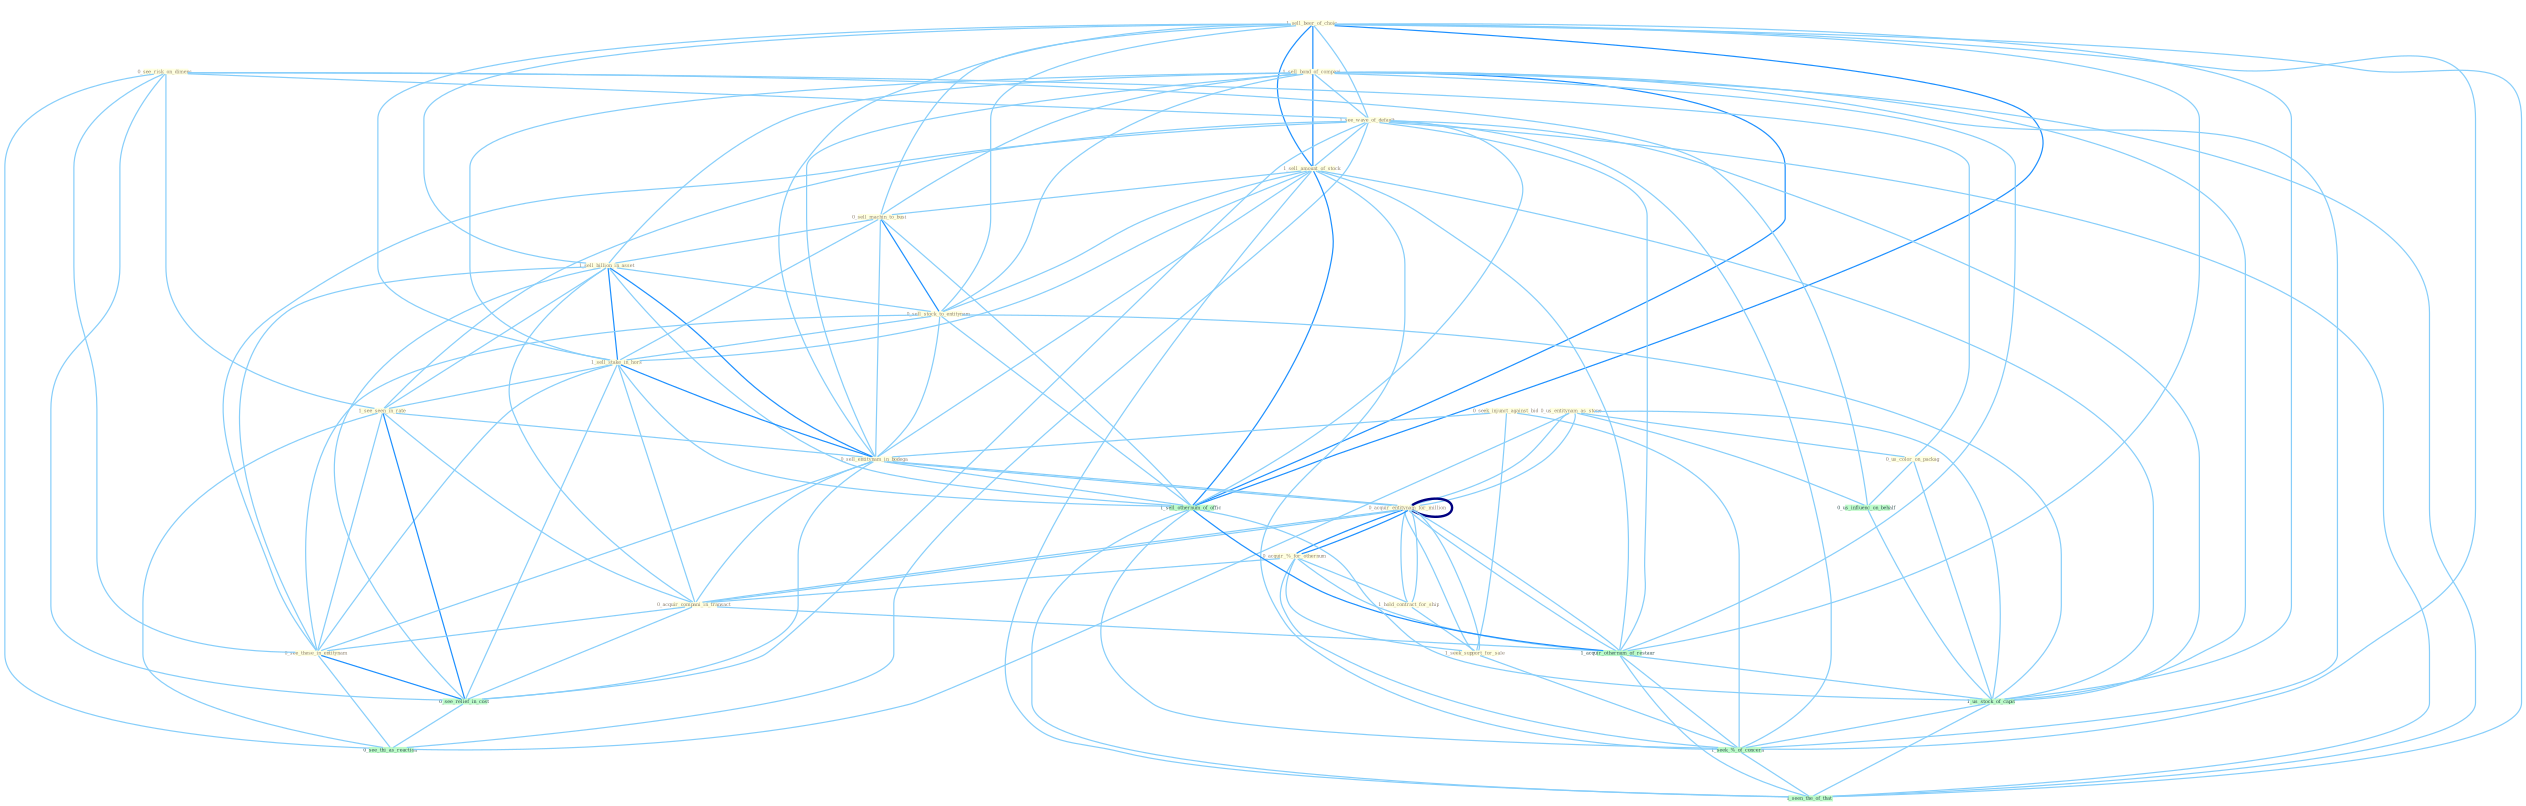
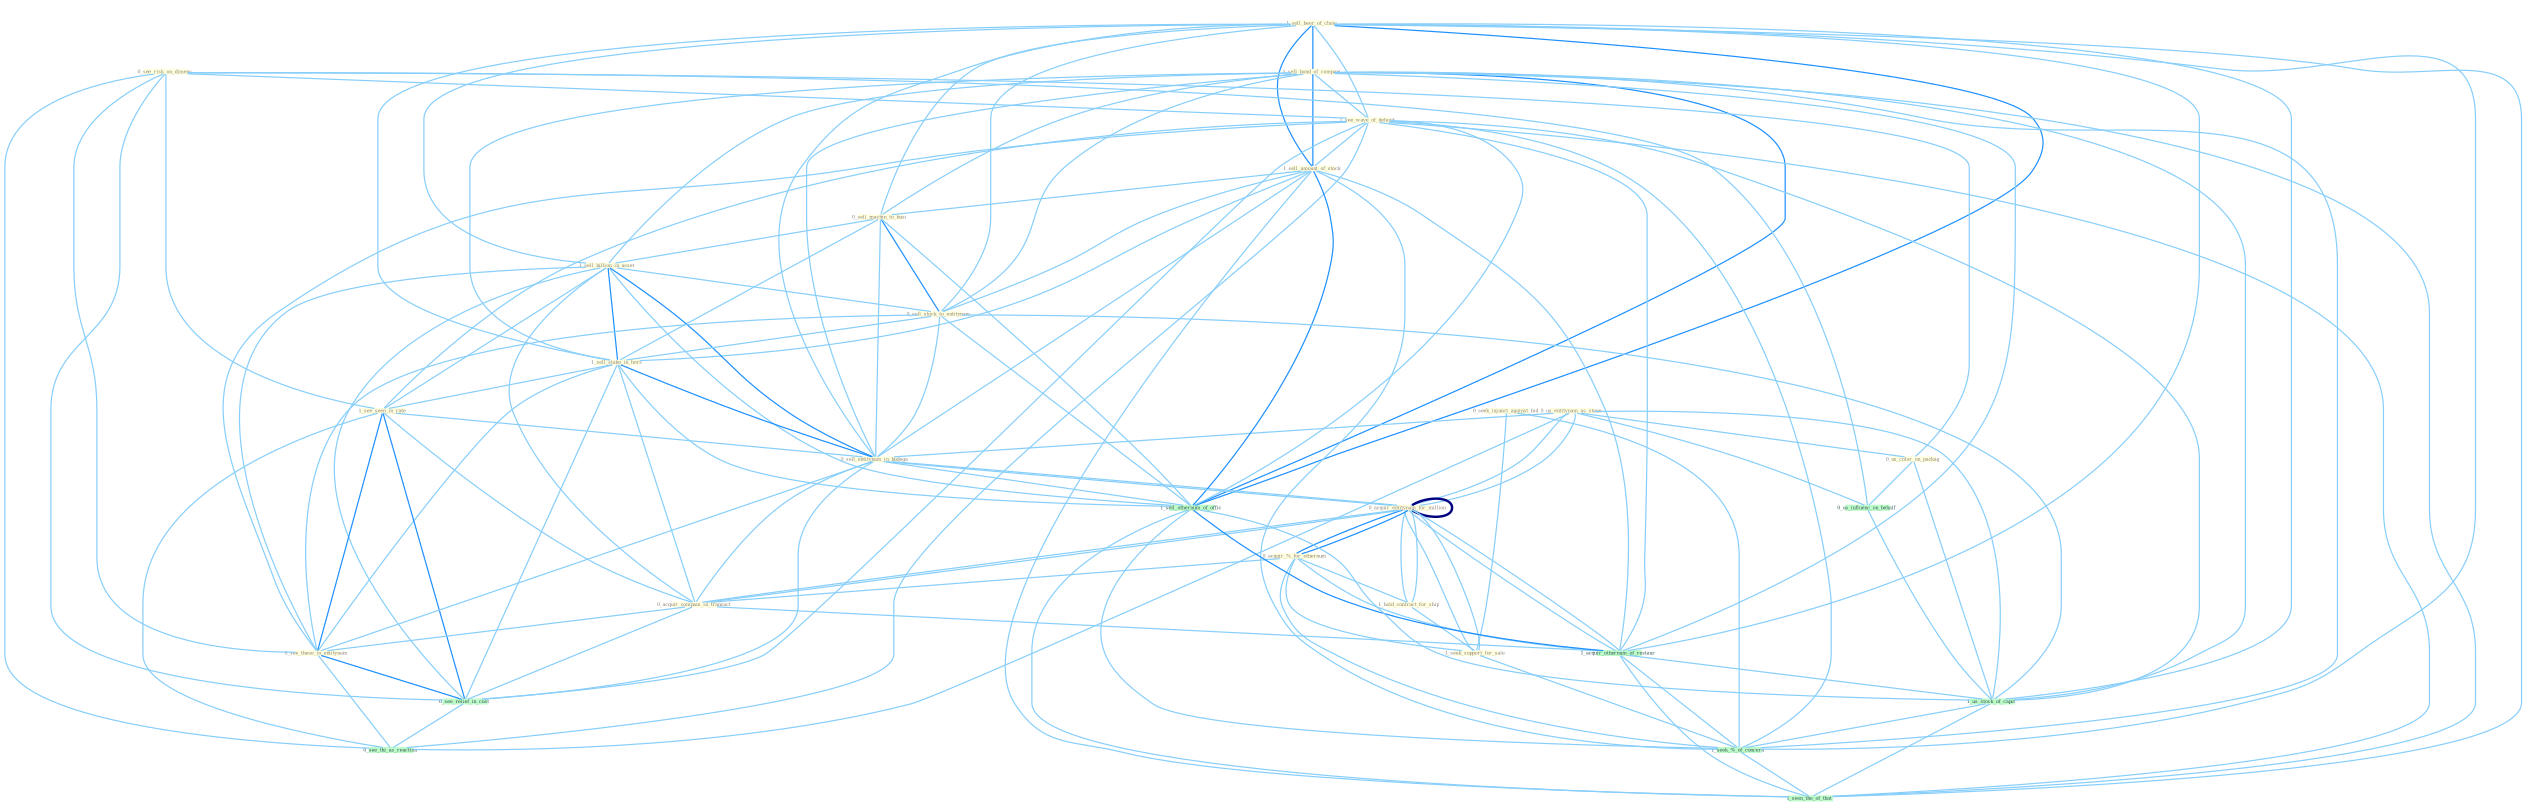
edge "1_sell_amount_of_stock" -- "1_us_stock_of_capit": removed
edge "0_seek_injunct_against_bid" -- "0_sell_entitynam_in_bodega": now "0_us_entitynam_as_stone" -- "0_sell_entitynam_in_bodega"
edge "1_see_seen_in_rate" -- "0_see_these_in_entitynam": color #87cefa -> #1e90ff
